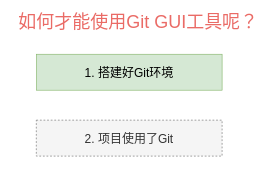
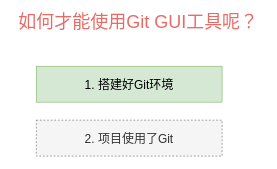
node "1. 搭建好Git环境": moved (129, 72) -> (129, 84)
